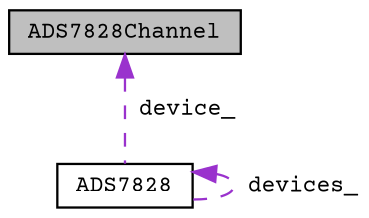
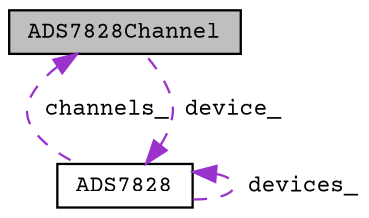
edge "ADS7828Channel" -> "ADS7828": added, label "device_"
edge "ADS7828" -> "ADS7828Channel": label " device_" -> " channels_"
